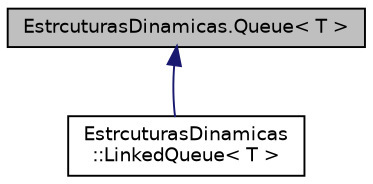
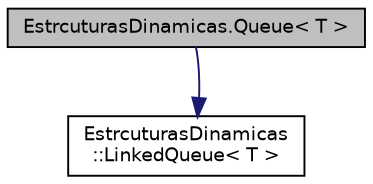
edge "EstrcuturasDinamicas ::LinkedQueue< T >" -> "EstrcuturasDinamicas.Queue< T >": reversed
